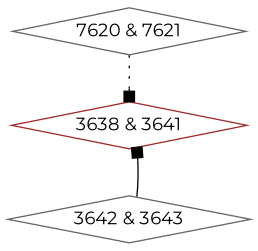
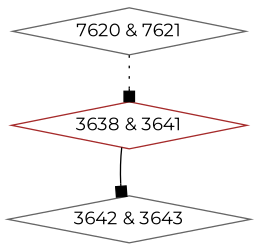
edge "3642 & 3643" -> "3638 & 3641": reversed
